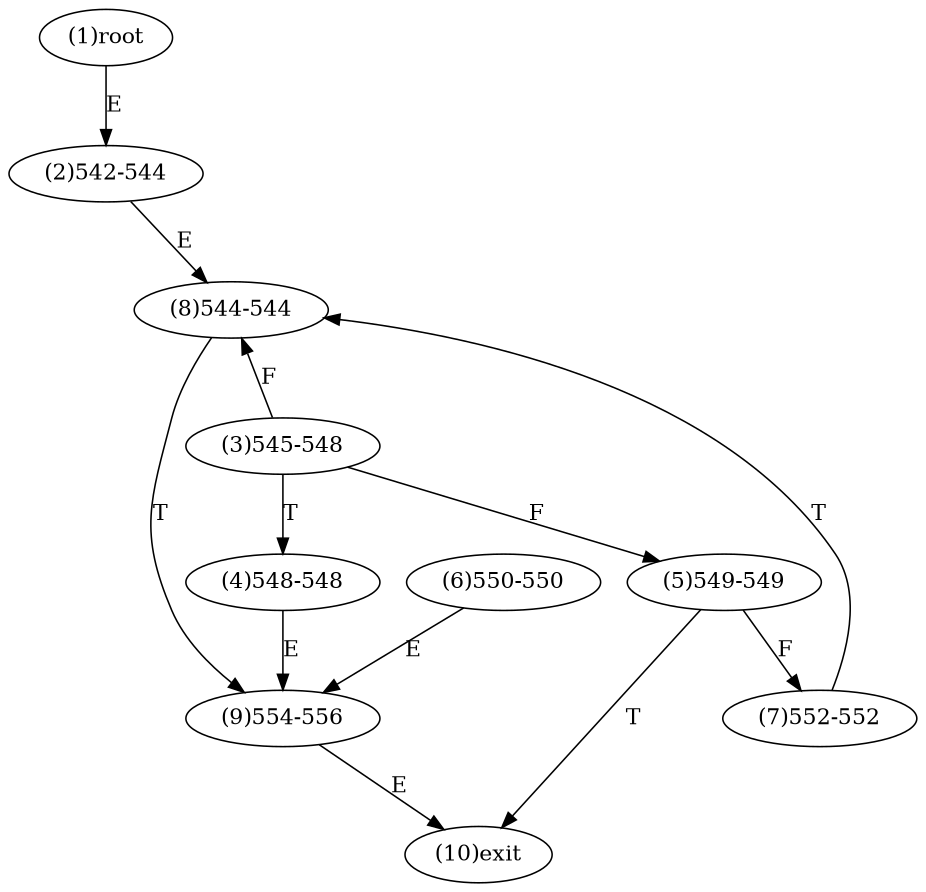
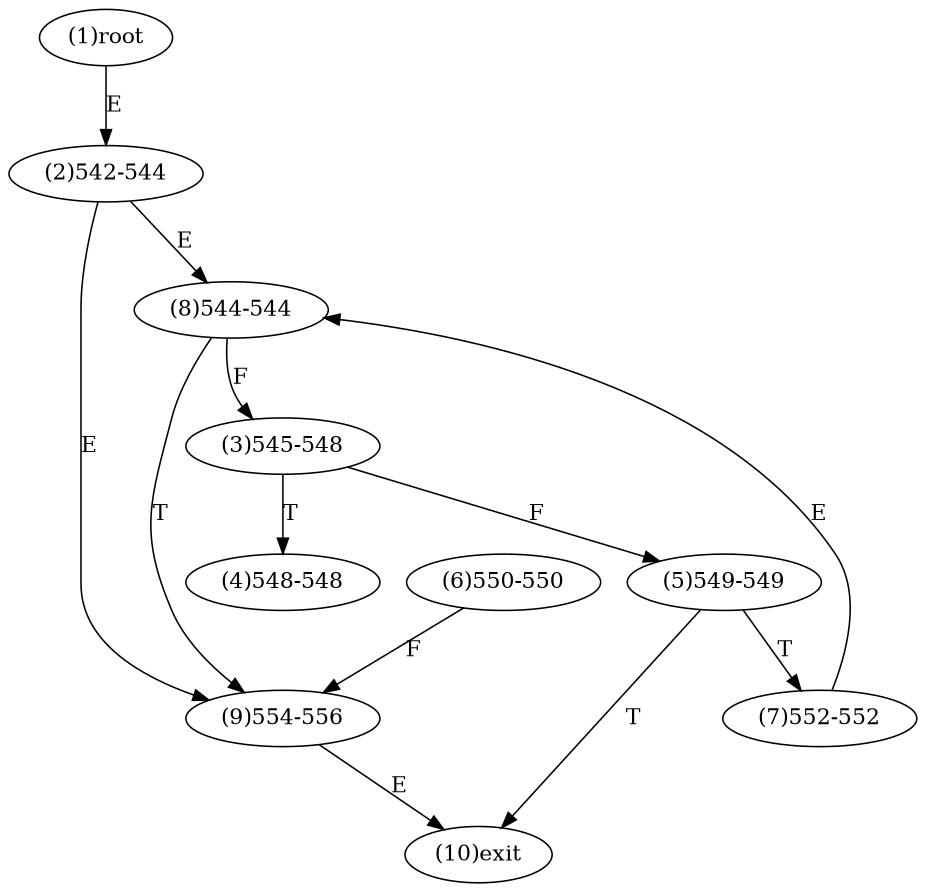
edge "(3)545-548" -> "(8)544-544": reversed
edge "(7)552-552" -> "(8)544-544": label "T" -> "E"
edge "(4)548-548" -> "(9)554-556": now "(2)542-544" -> "(9)554-556"
edge "(6)550-550" -> "(9)554-556": label "E" -> "F"
edge "(5)549-549" -> "(7)552-552": label "F" -> "T"
